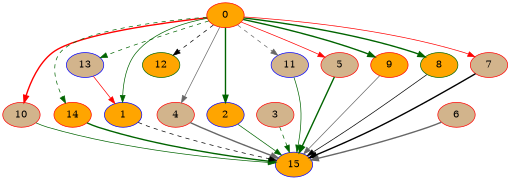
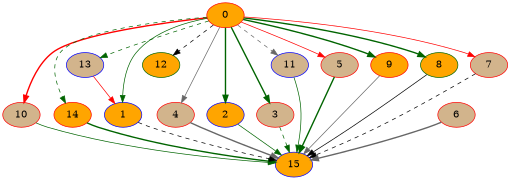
edge "0" -> "3": added
edge "7" -> "15": style bold -> dashed
